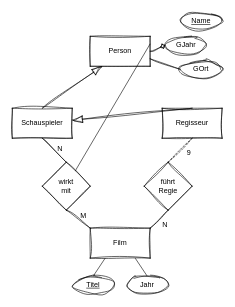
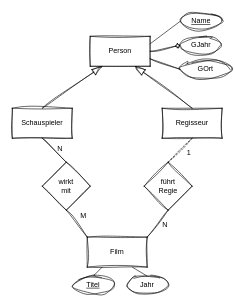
node "GJahr": moved (186, 45) -> (201, 45)
node "GOrt": size 42x18 -> 51x18
edge "Person" -- "wirkt mit": now "Person" -- "Name"
edge "Regisseur" -> "Schauspieler": now "Regisseur" -> "Person"
node "9": label "9" -> "1"
node "Film": moved (120, 243) -> (117, 252)
